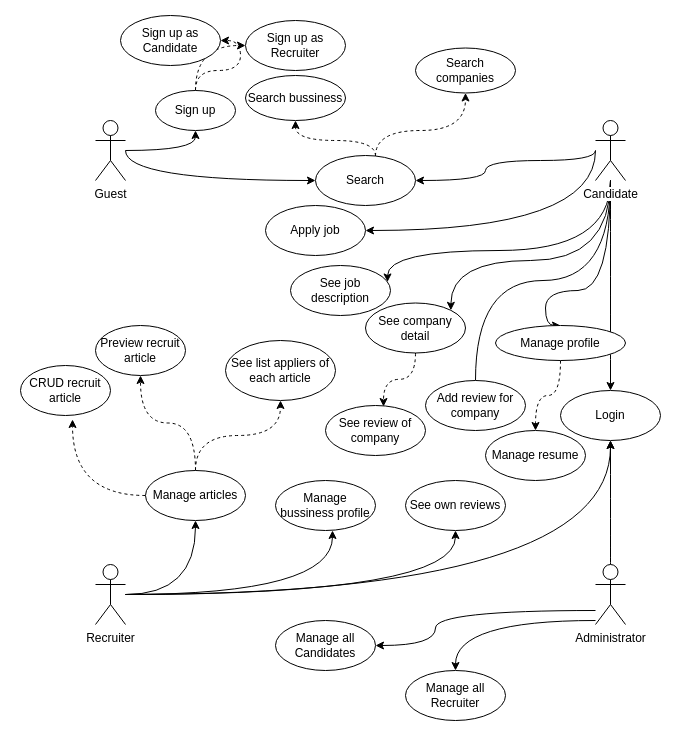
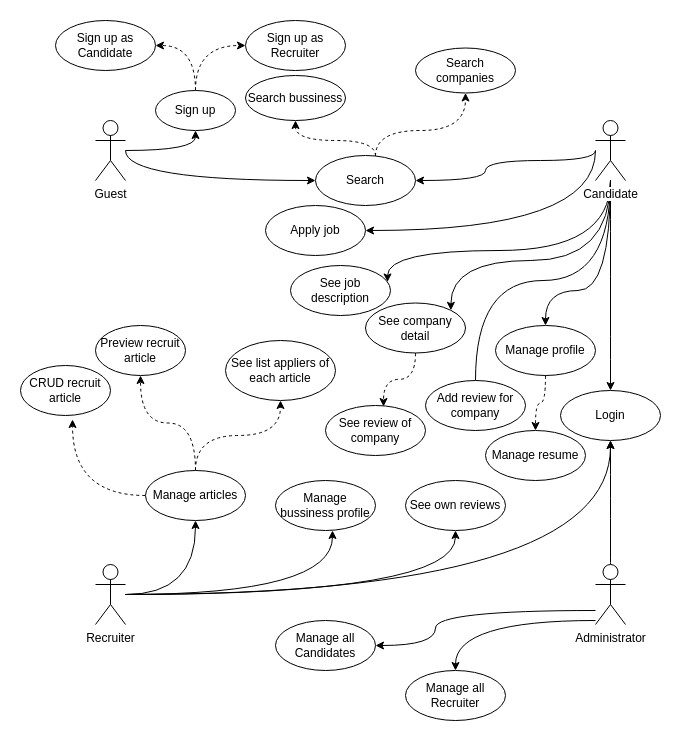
node "Sign up as Candidate": moved (171, 41) -> (106, 46)
node "Manage profile": size 130x35 -> 100x50
